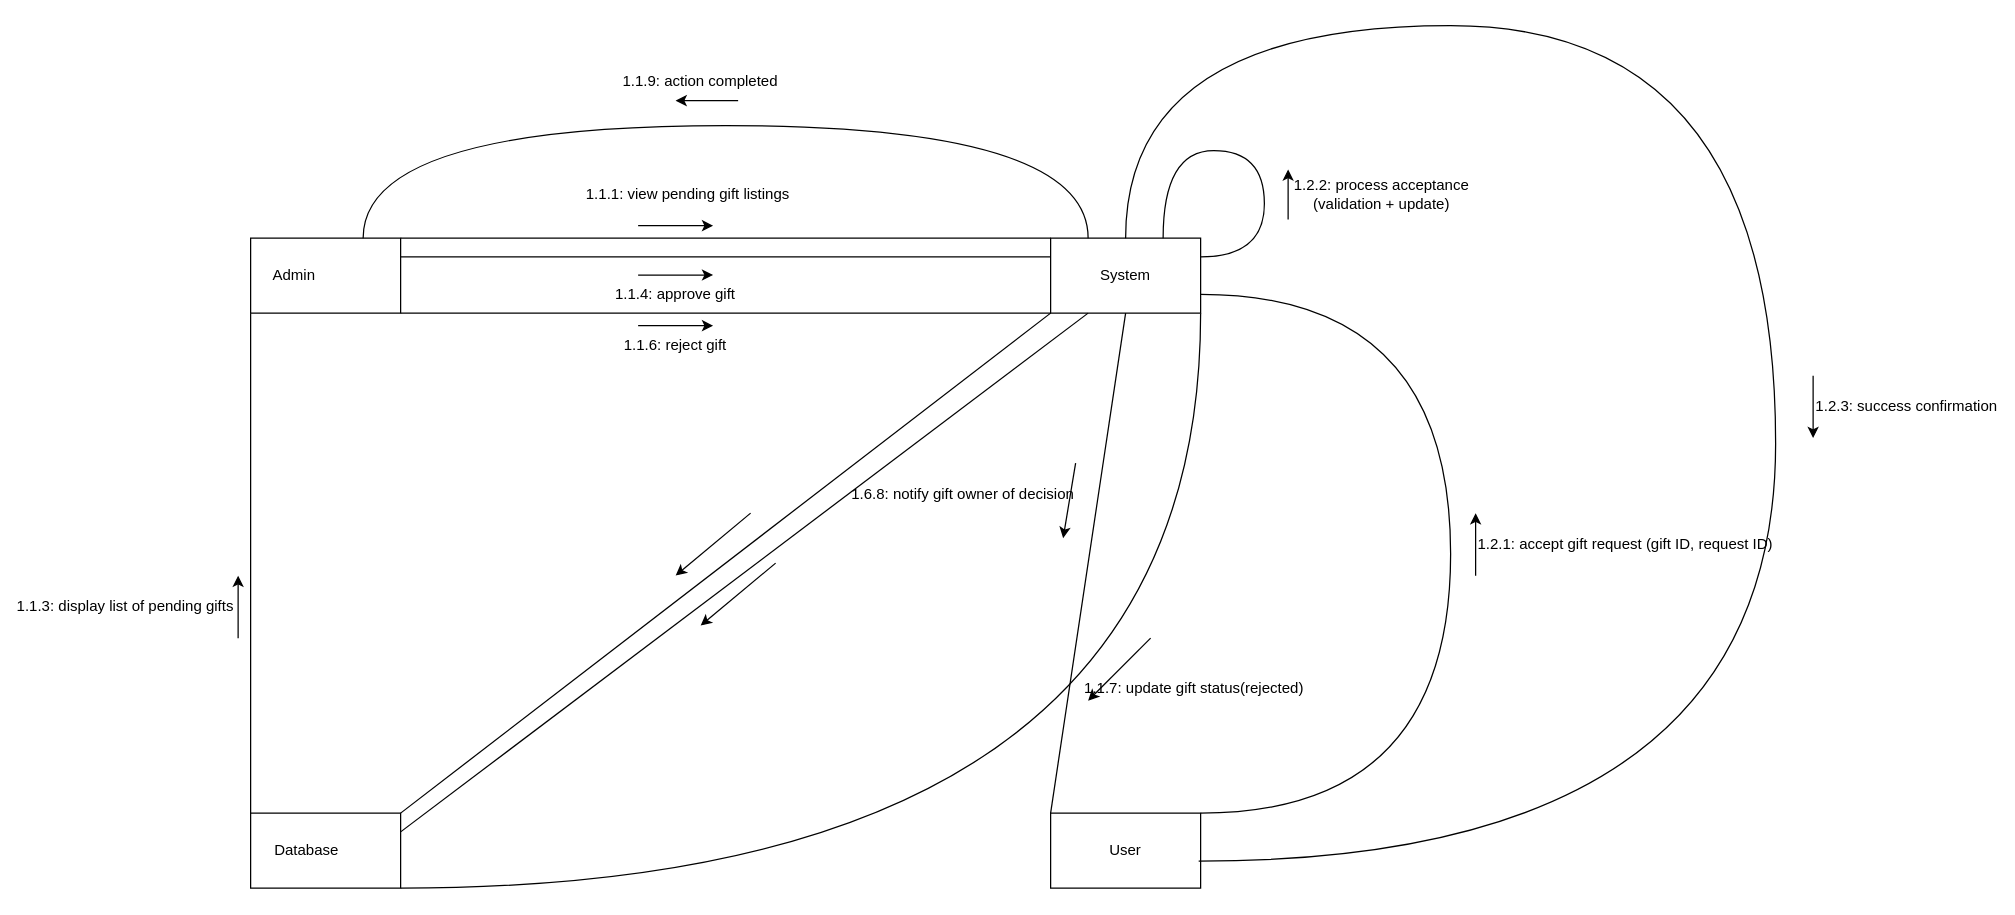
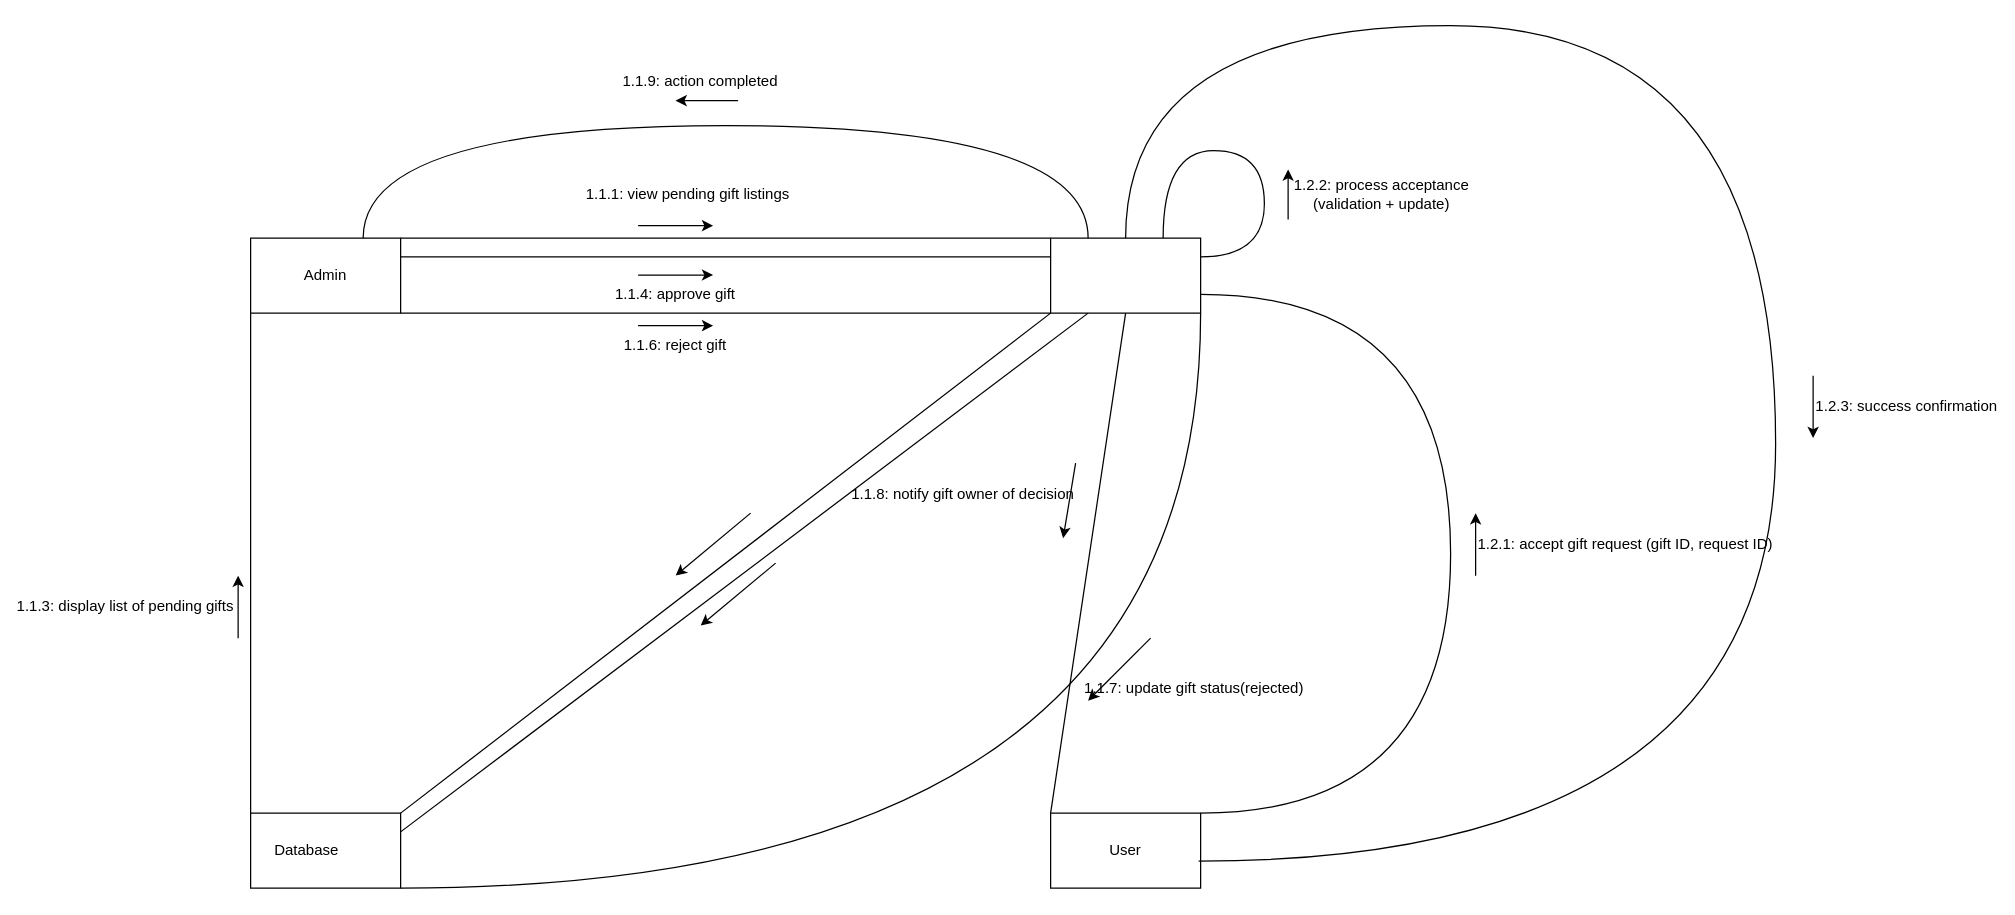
node "Admin": moved (294, 276) -> (326, 276)
node "System": removed
node "1.6.8: notify gift owner of decision": label "1.6.8: notify gift owner of decision" -> "1.1.8: notify gift owner of decision"
